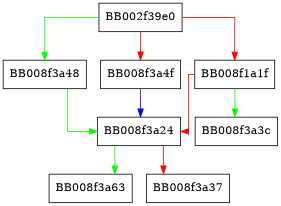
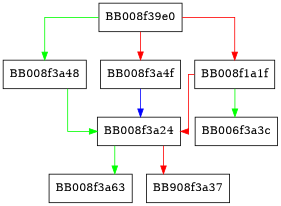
node "BB002f39e0": label "BB002f39e0" -> "BB008f39e0"
node "BB008f3a3c": label "BB008f3a3c" -> "BB006f3a3c"
node "BB008f3a37": label "BB008f3a37" -> "BB908f3a37"
